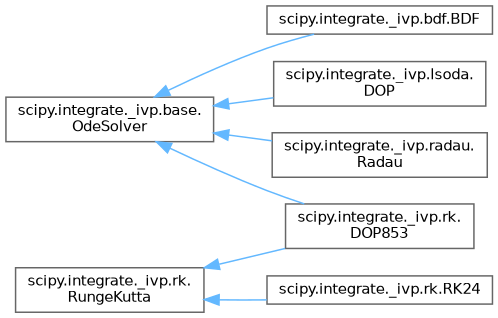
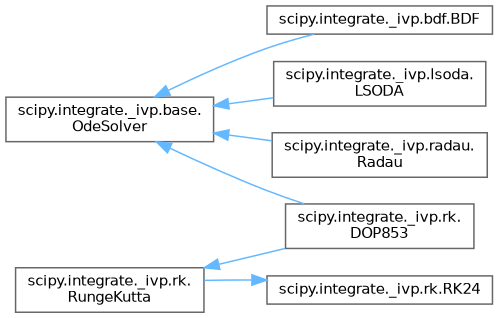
node "scipy.integrate._ivp.lsoda. DOP": label "scipy.integrate._ivp.lsoda. DOP" -> "scipy.integrate._ivp.lsoda. LSODA"
edge "scipy.integrate._ivp.rk.RK24" -> "scipy.integrate._ivp.rk. RungeKutta": reversed
